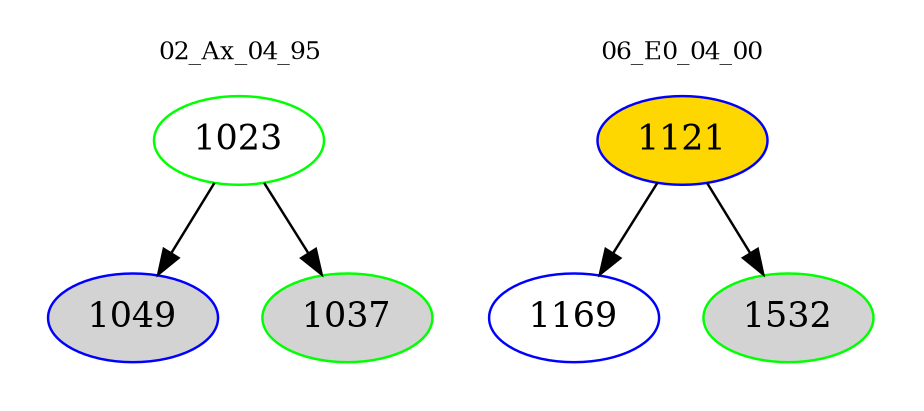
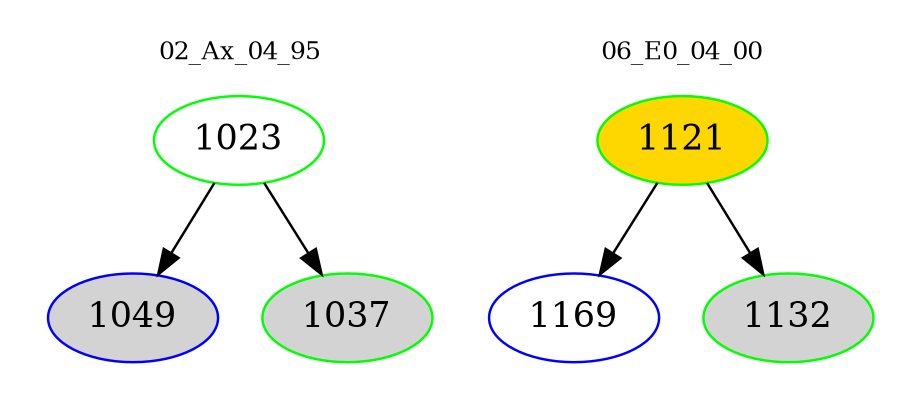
node "1121": color blue -> green
node "1532": label "1532" -> "1132"
